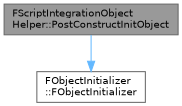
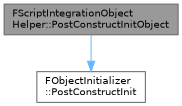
node "FObjectInitializer ::FObjectInitializer": label "FObjectInitializer ::FObjectInitializer" -> "FObjectInitializer ::PostConstructInit"
